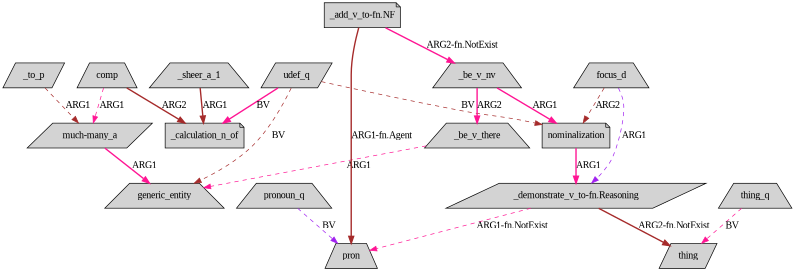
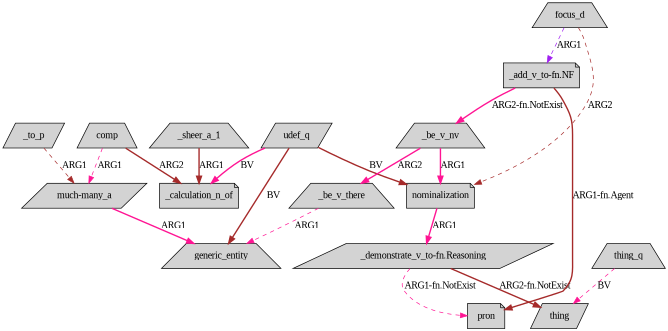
edge "udef_q" -> "nominalization": style dashed -> bold
edge "focus_d" -> "_demonstrate_v_to-fn.Reasoning": now "focus_d" -> "_add_v_to-fn.NF"
edge "udef_q" -> "generic_entity": style dashed -> bold
node "pronoun_q": removed
node "pron": shape trapezium -> note
